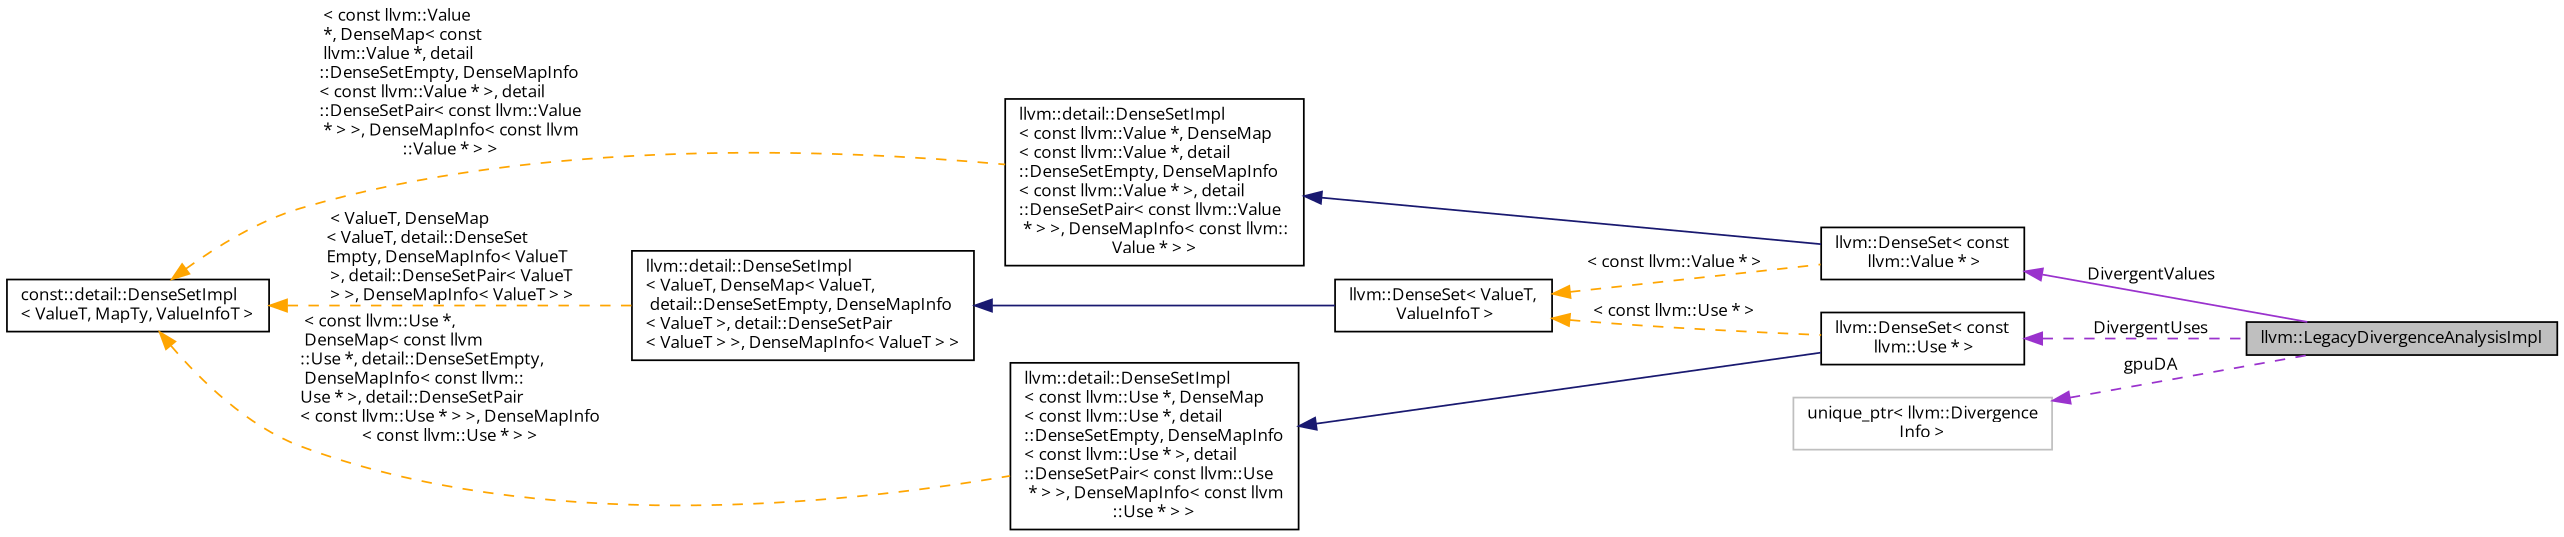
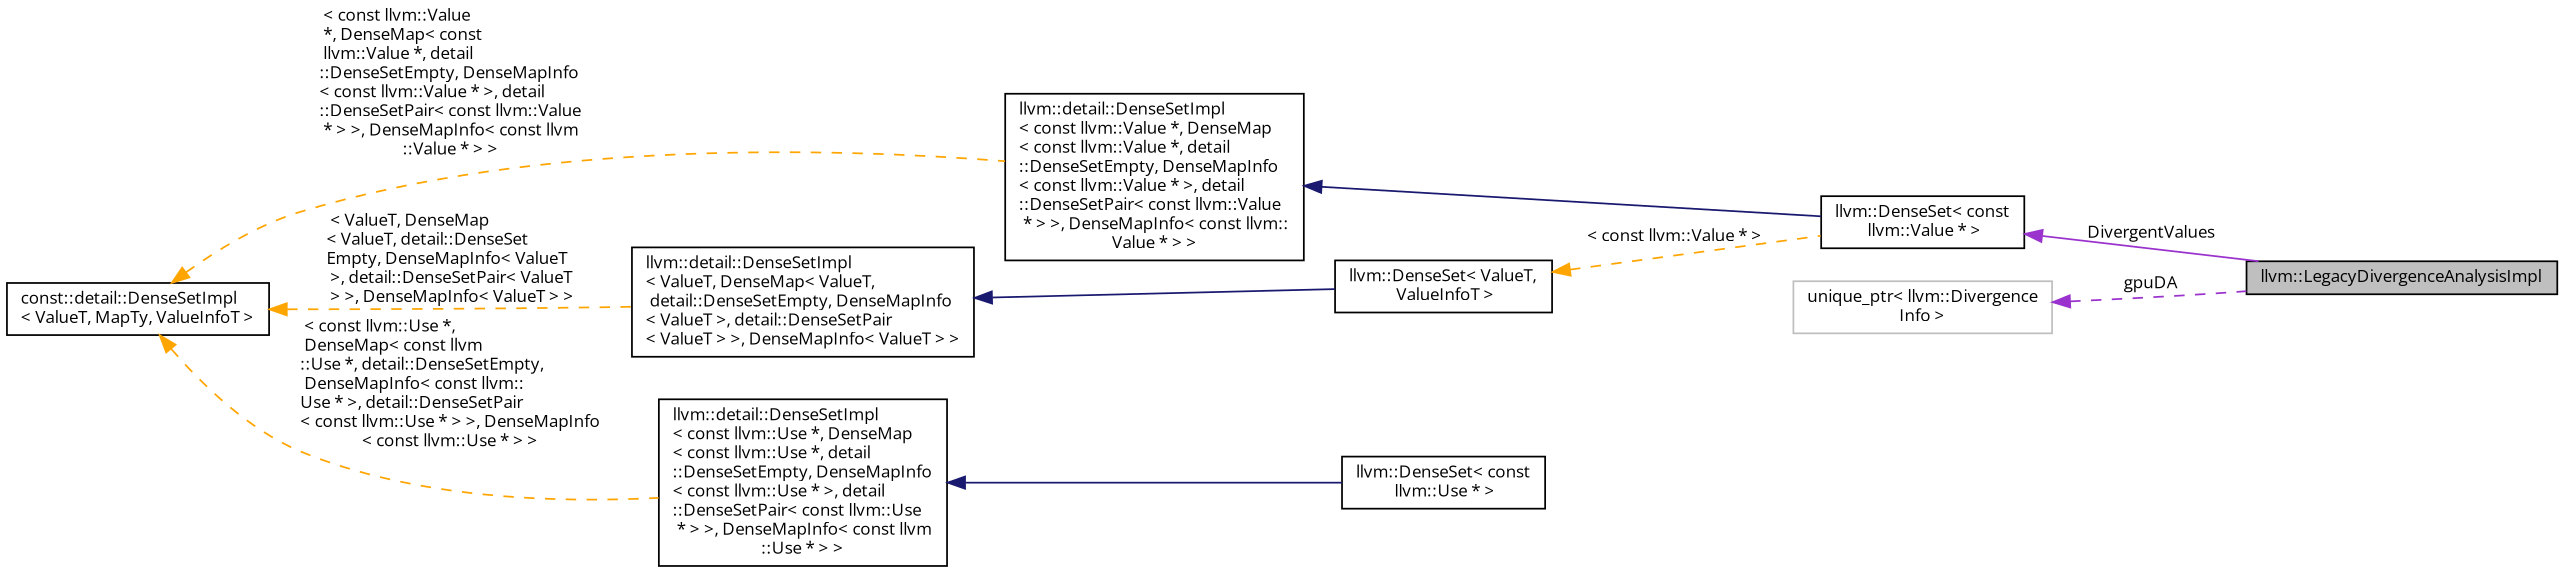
edge "llvm::DenseSet< const llvm::Use * >" -> "llvm::DenseSet< ValueT, ValueInfoT >": removed, label "< const llvm::Use * >"
edge "llvm::LegacyDivergenceAnalysisImpl" -> "llvm::DenseSet< const llvm::Use * >": removed, label "DivergentUses"
